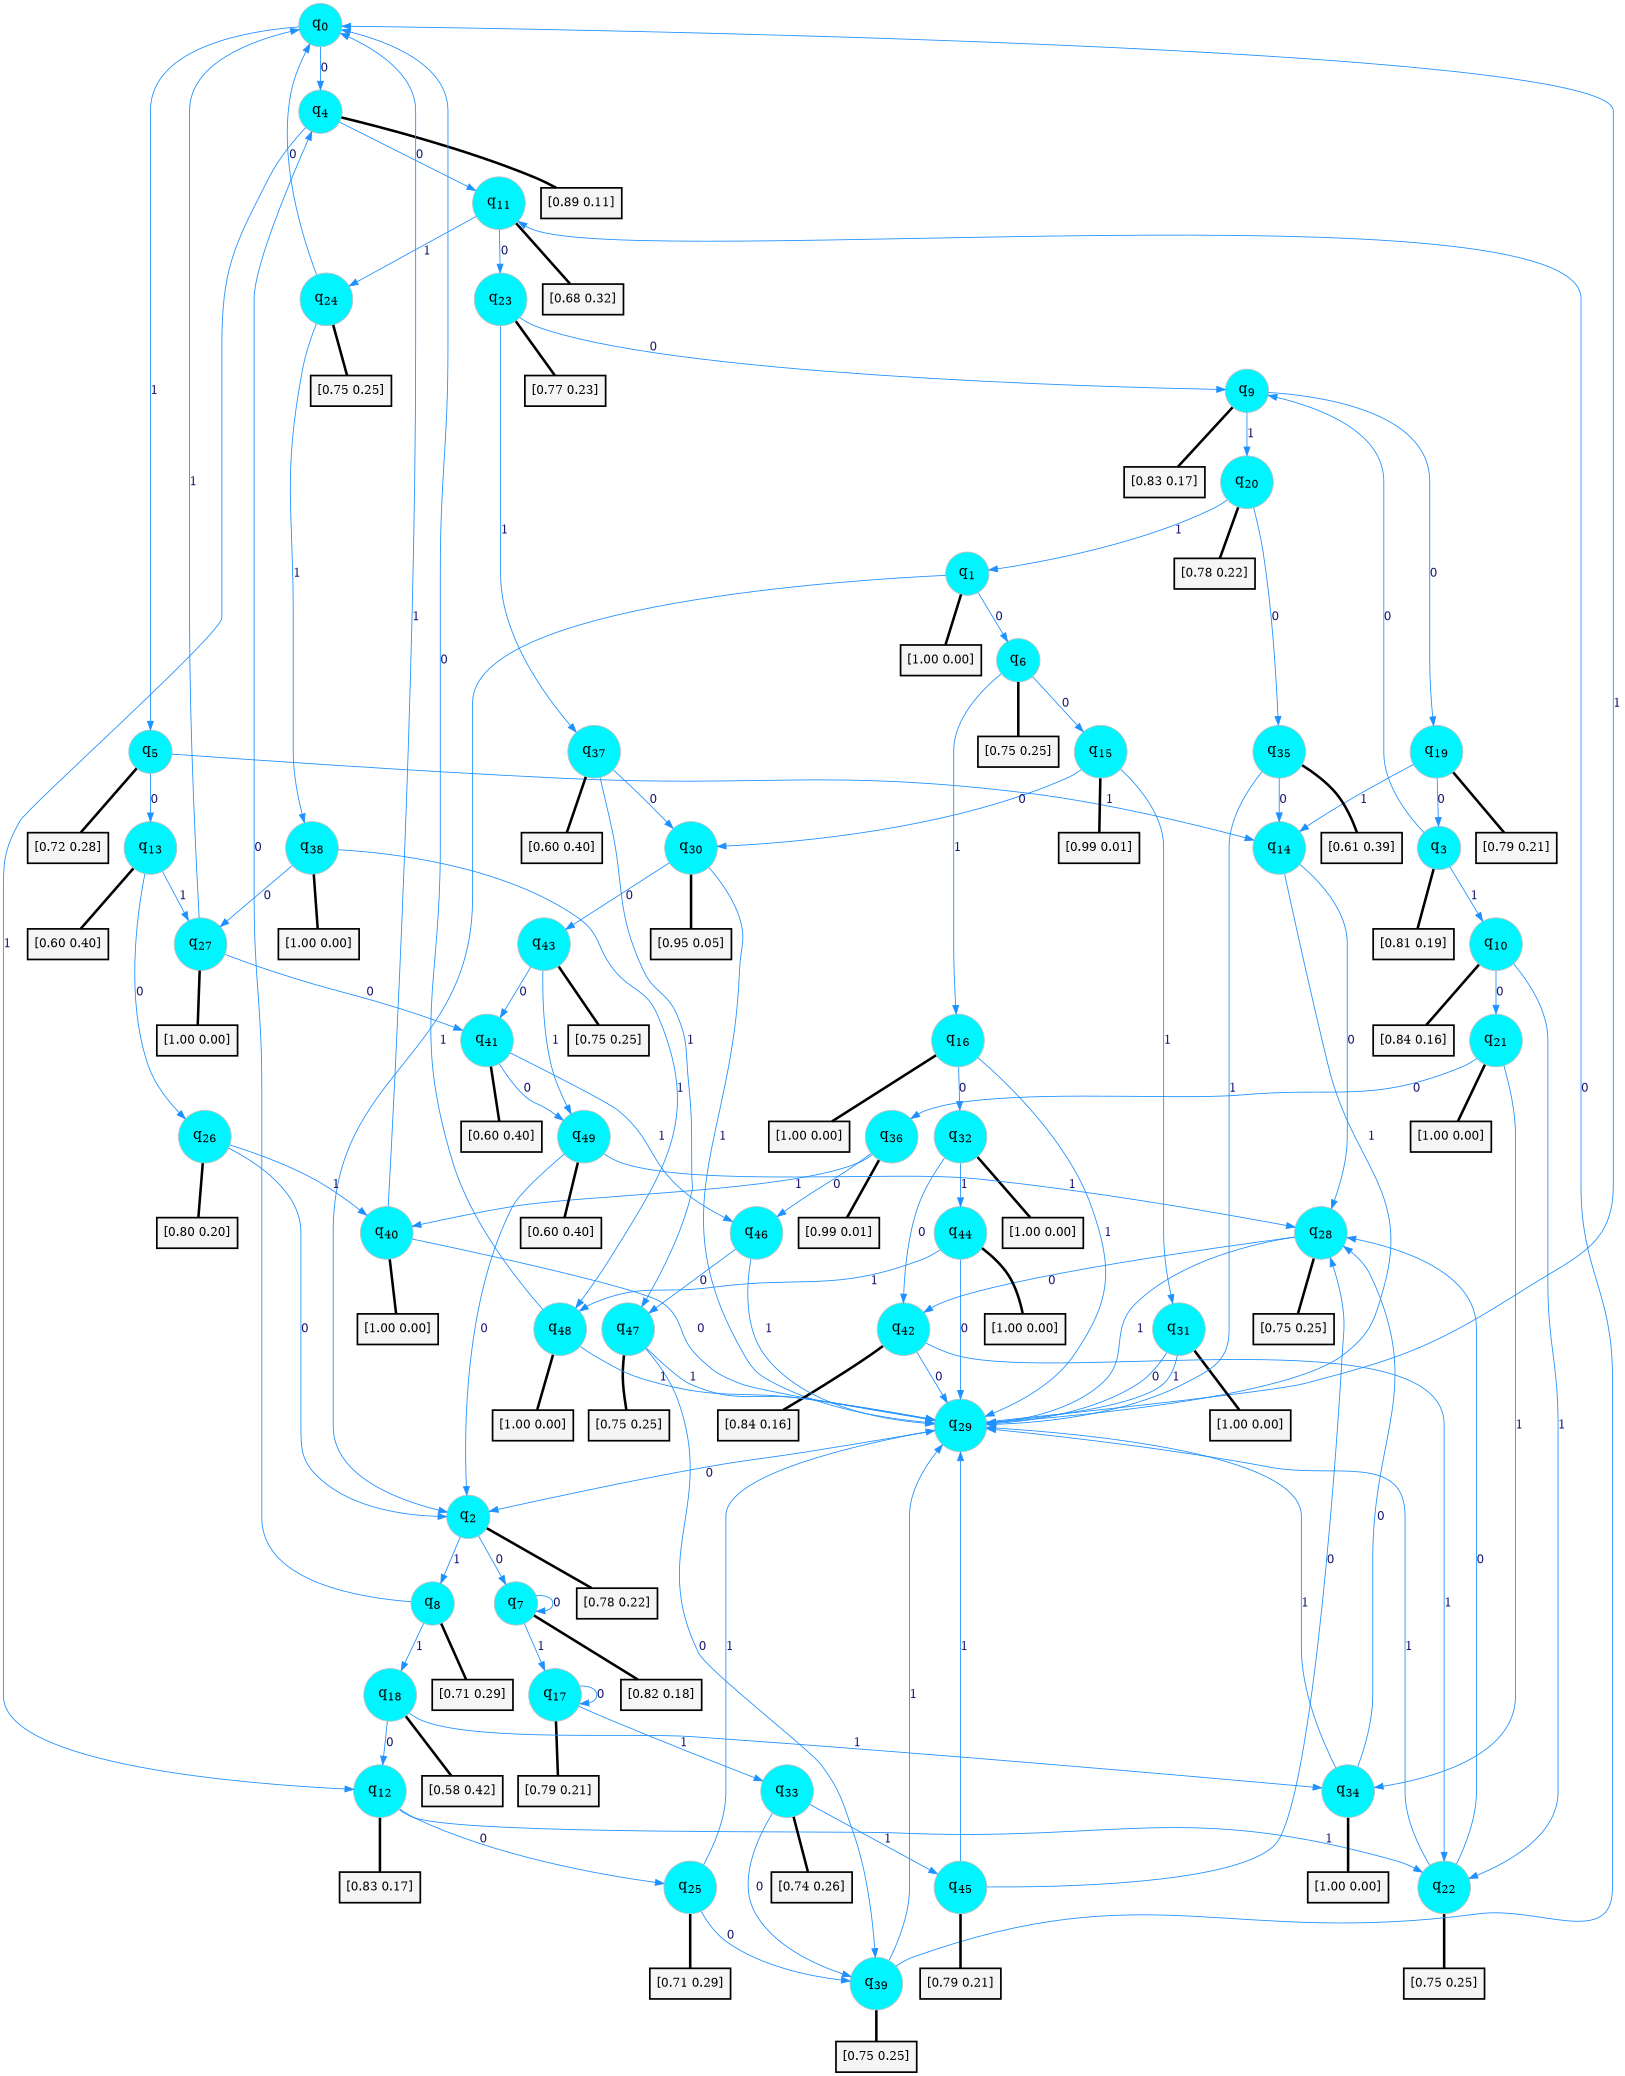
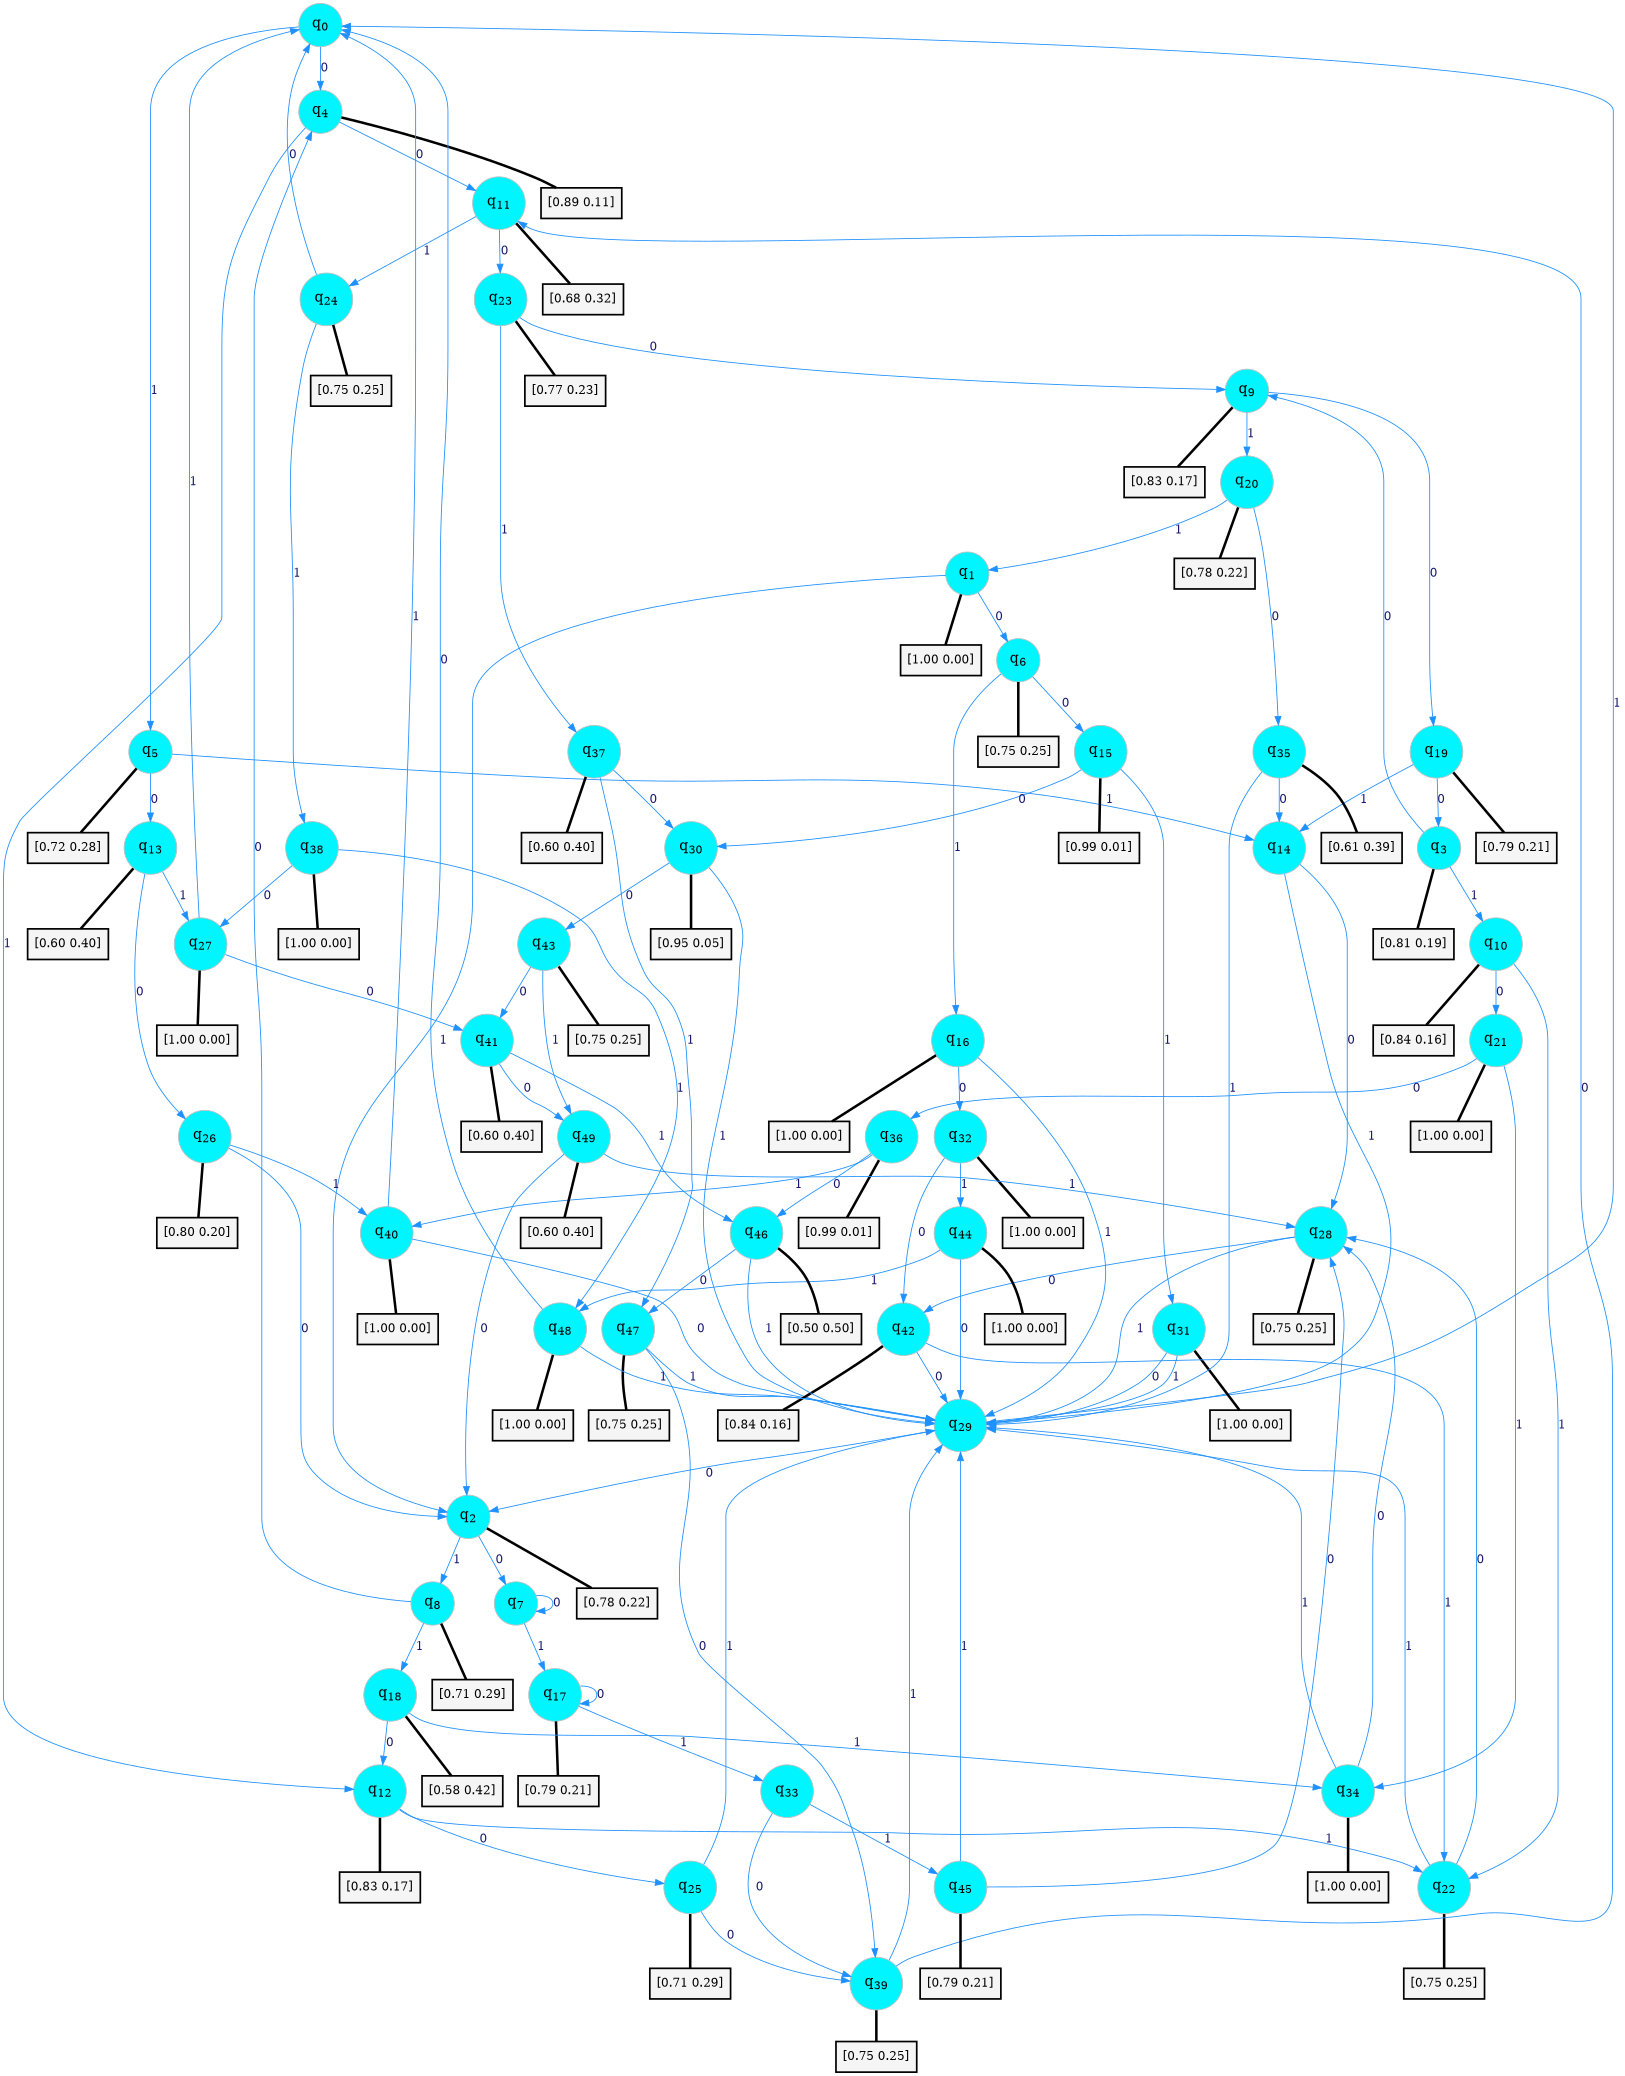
node "[0.50 0.50]": added
node "[0.82 0.18]": removed
node "[0.74 0.26]": removed
